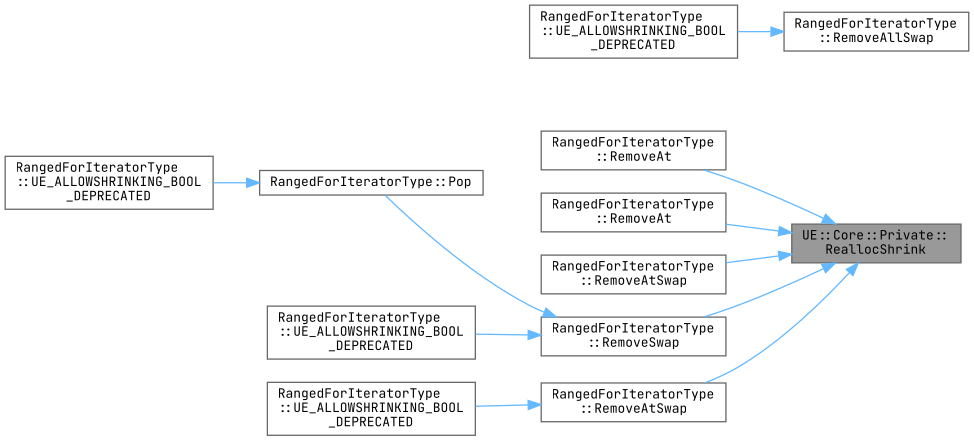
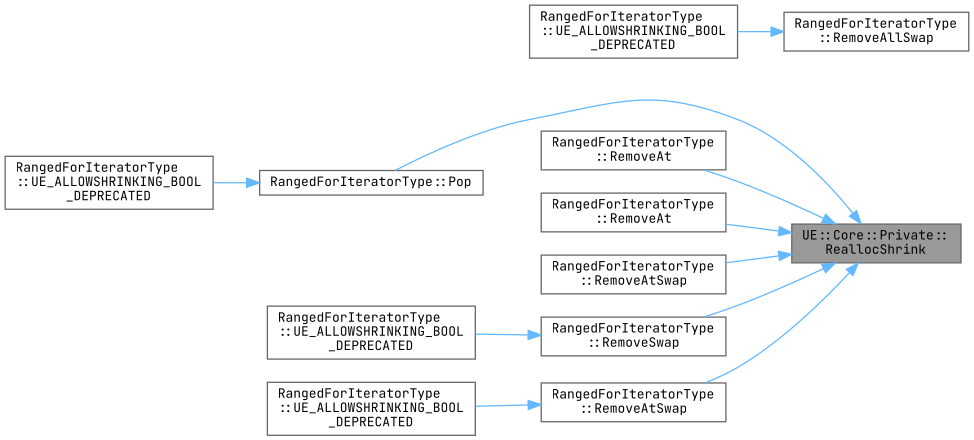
edge "RangedForIteratorType::Pop" -> "RangedForIteratorType ::RemoveSwap": now "RangedForIteratorType::Pop" -> "UE::Core::Private:: ReallocShrink"
